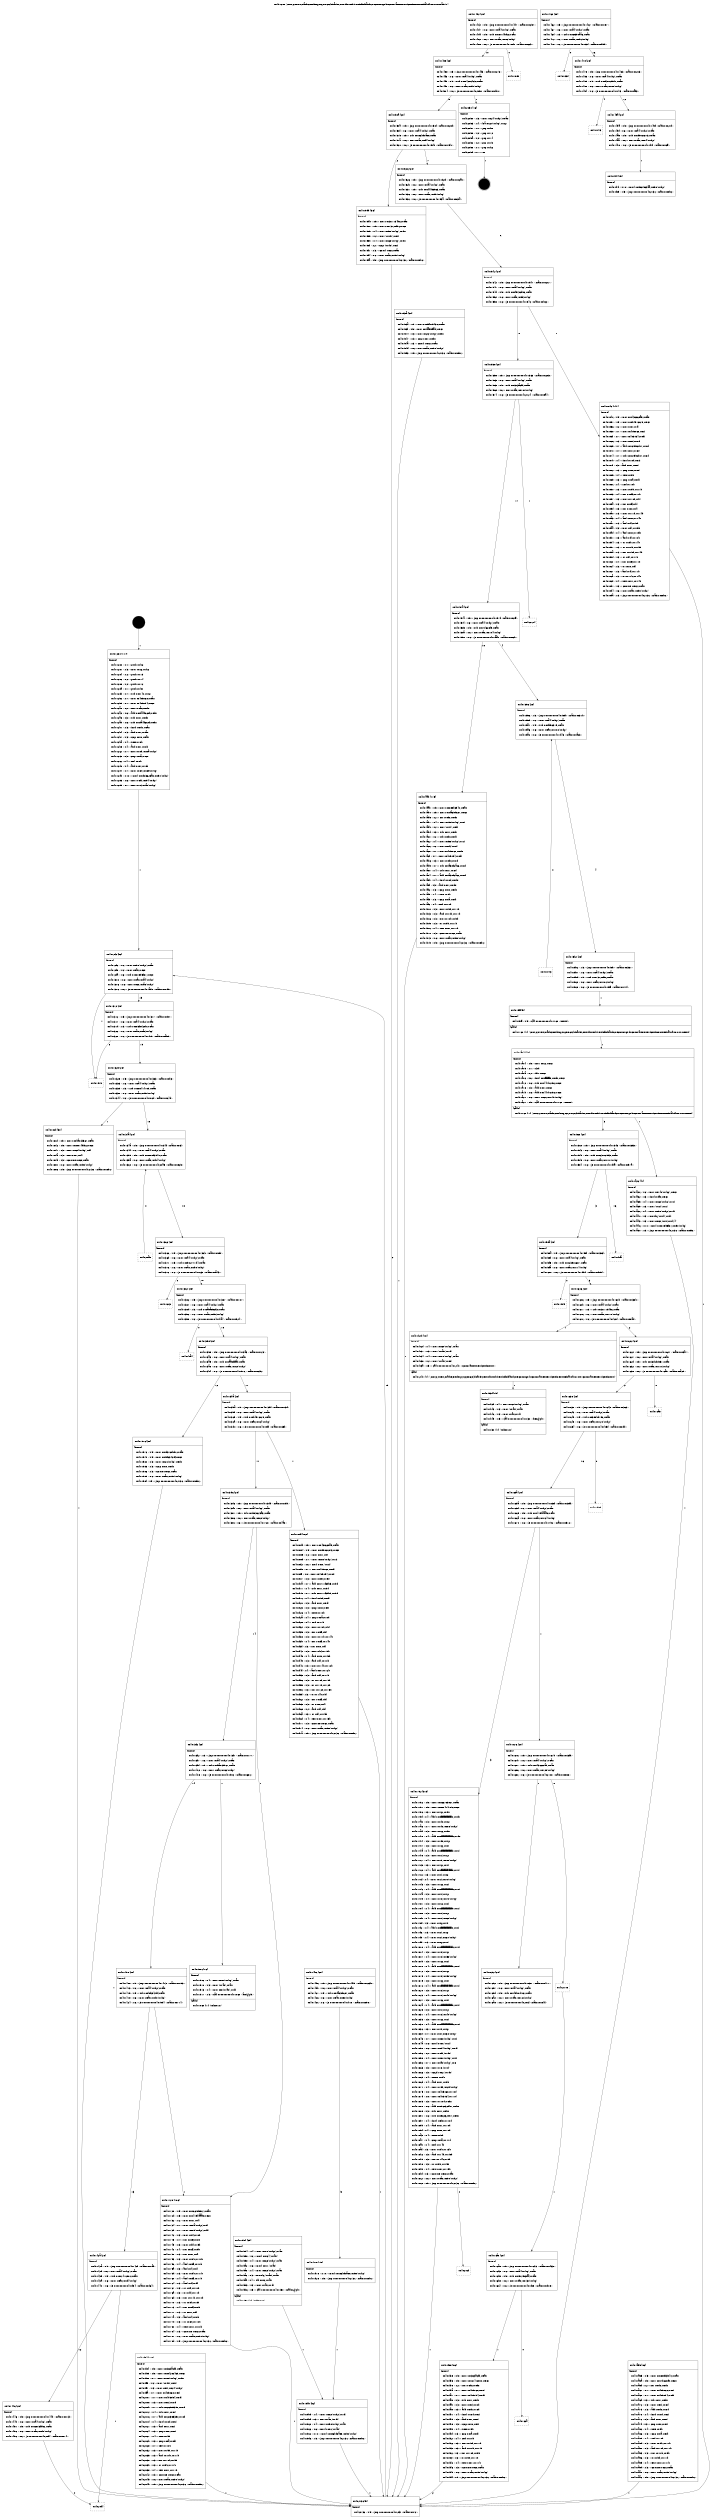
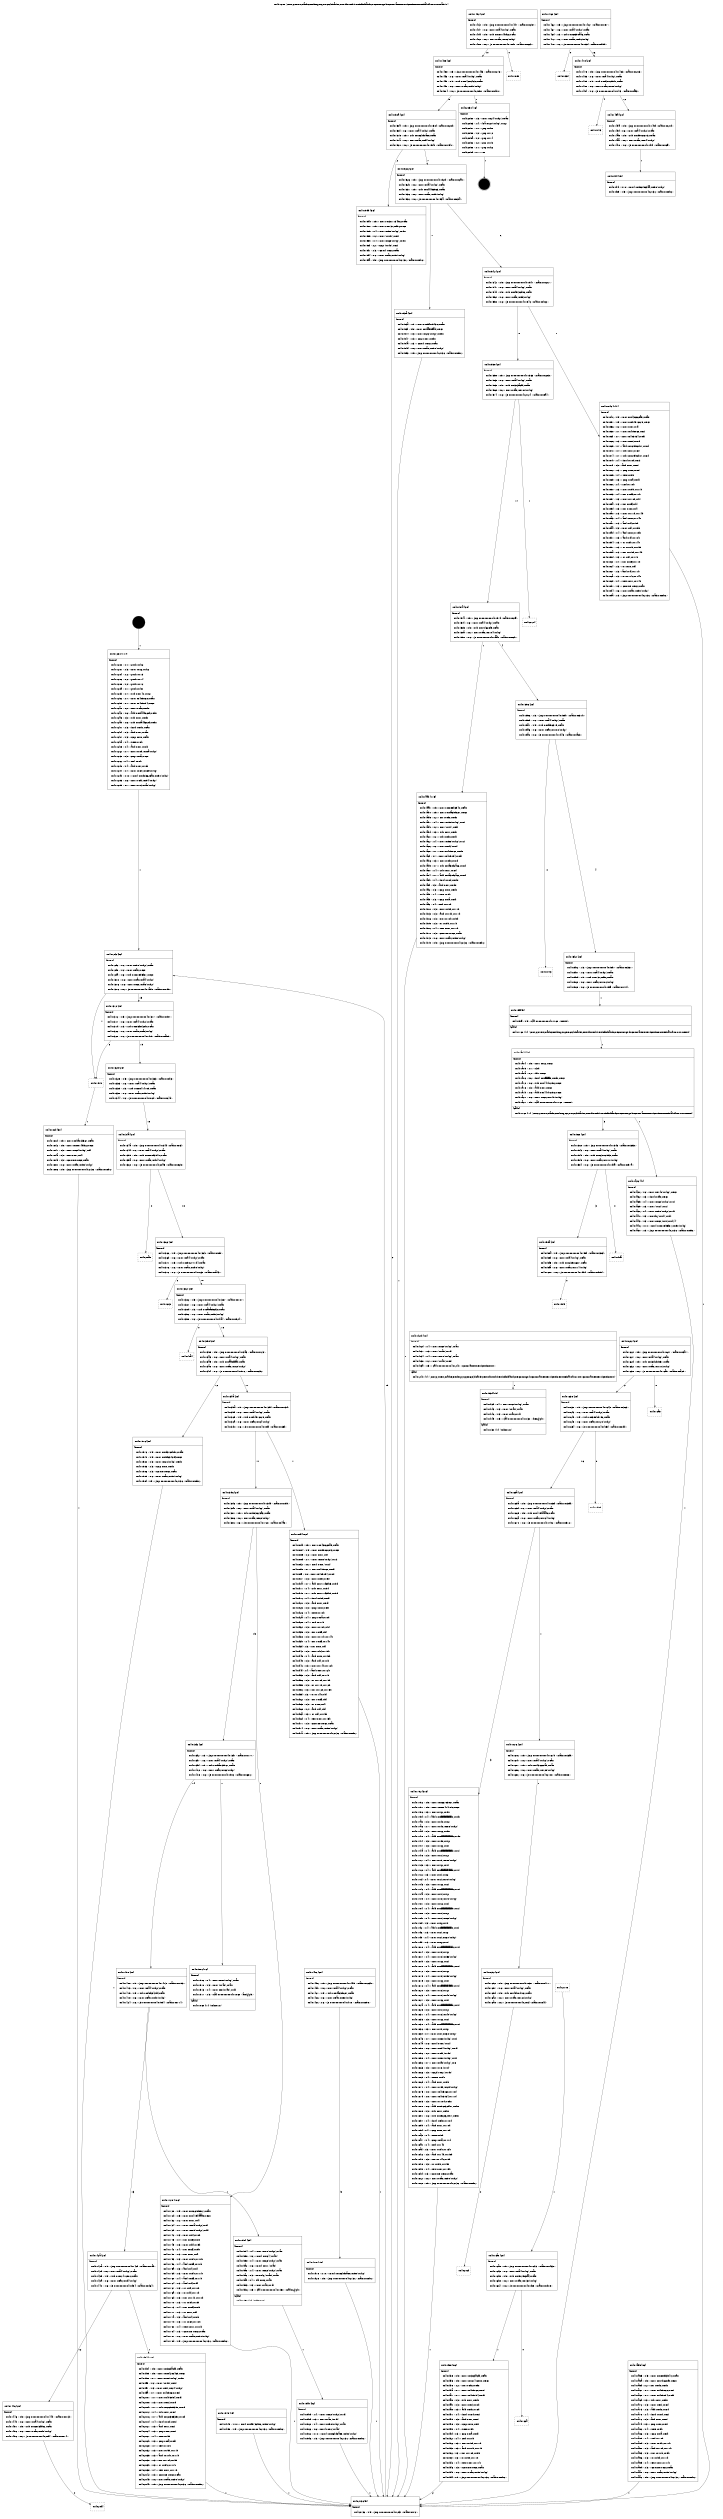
edge "0x401526 [28]" -> "0x40193a [30]": added, label "1"
edge "0x40157a [28]" -> "0x401aab [115]": label " 18" -> " 1"
edge "0x401d43" -> "0x401596 [28]": reversed
edge "0x40132e [28]" -> "0x4018cd [30]": now "0x401d19" -> "0x4018cd [30]"
edge "0x4015ce [28]" -> "0x401bfa": label " 16" -> " 0"
edge "0x4020a5" -> "0x40134a [28]": reversed
node "0x401606 [28]": removed
edge "0x4013d6 [28]" -> "0x4013f2 [28]": label " 14" -> " 15"
edge "0x401676 [28]" -> "0x402108": removed, label "0"
edge "0x40140e [28]" -> "0x401728 [106]": now "0x40140e [28]" -> "0x401994 [39]"
edge "0x401792 [315]" -> "0x4020cf": now "0x401692 [28]" -> "0x4020cf"
edge "0x401b1e [15]" -> "0x4019bb [32]": now "0x401b1e [15]" -> "0x40213c [5]"
edge "0x40142a [28]" -> "0x4020f4": now "0x40142a [28]" -> "0x401fe4 [108]"
node "0x401b4e [15]": added
